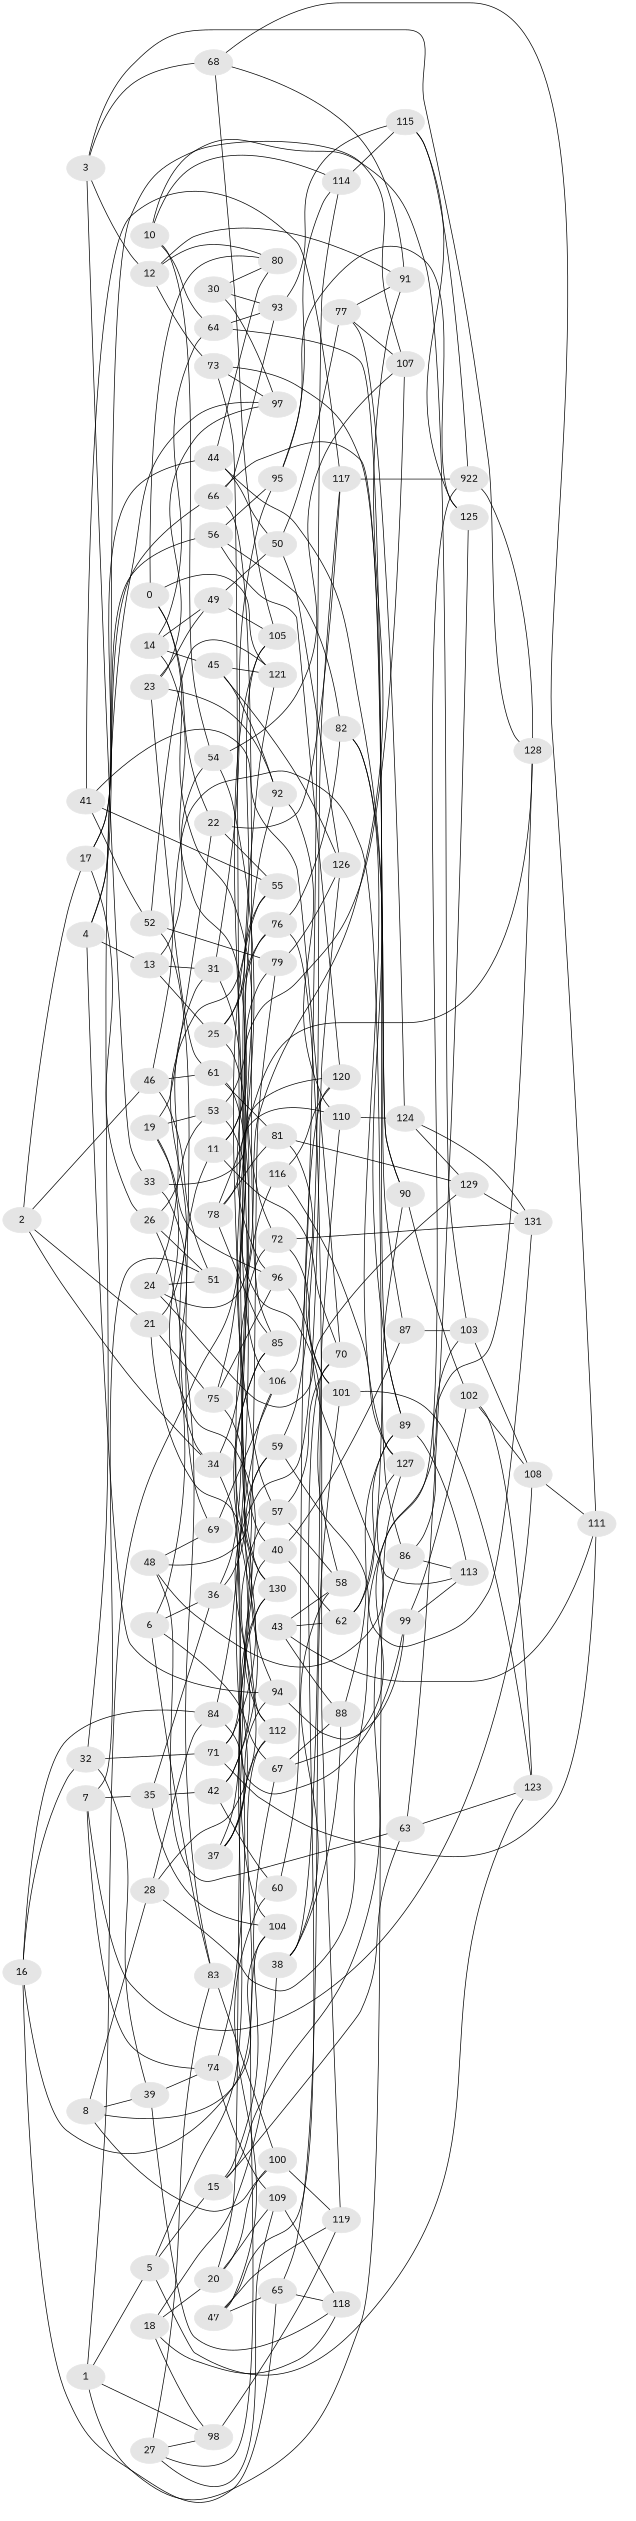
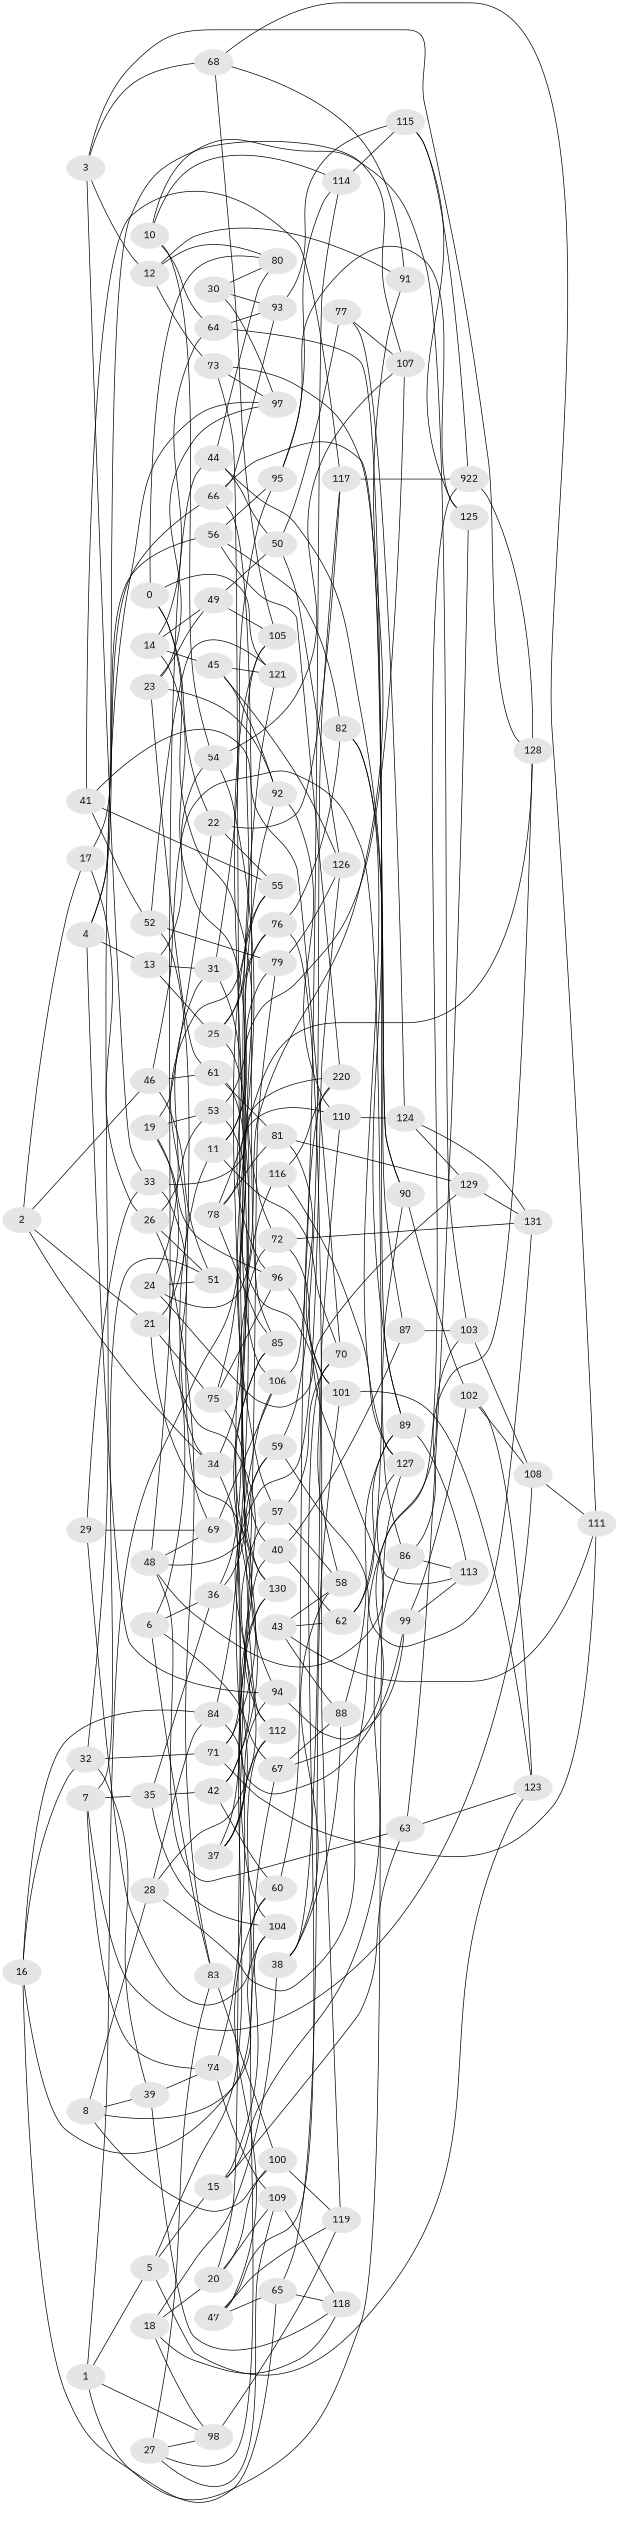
edge "91" -- "77": removed
edge "44" -- "17": now "44" -- "48"
node "120": label "120" -> "220"
node "29": added
